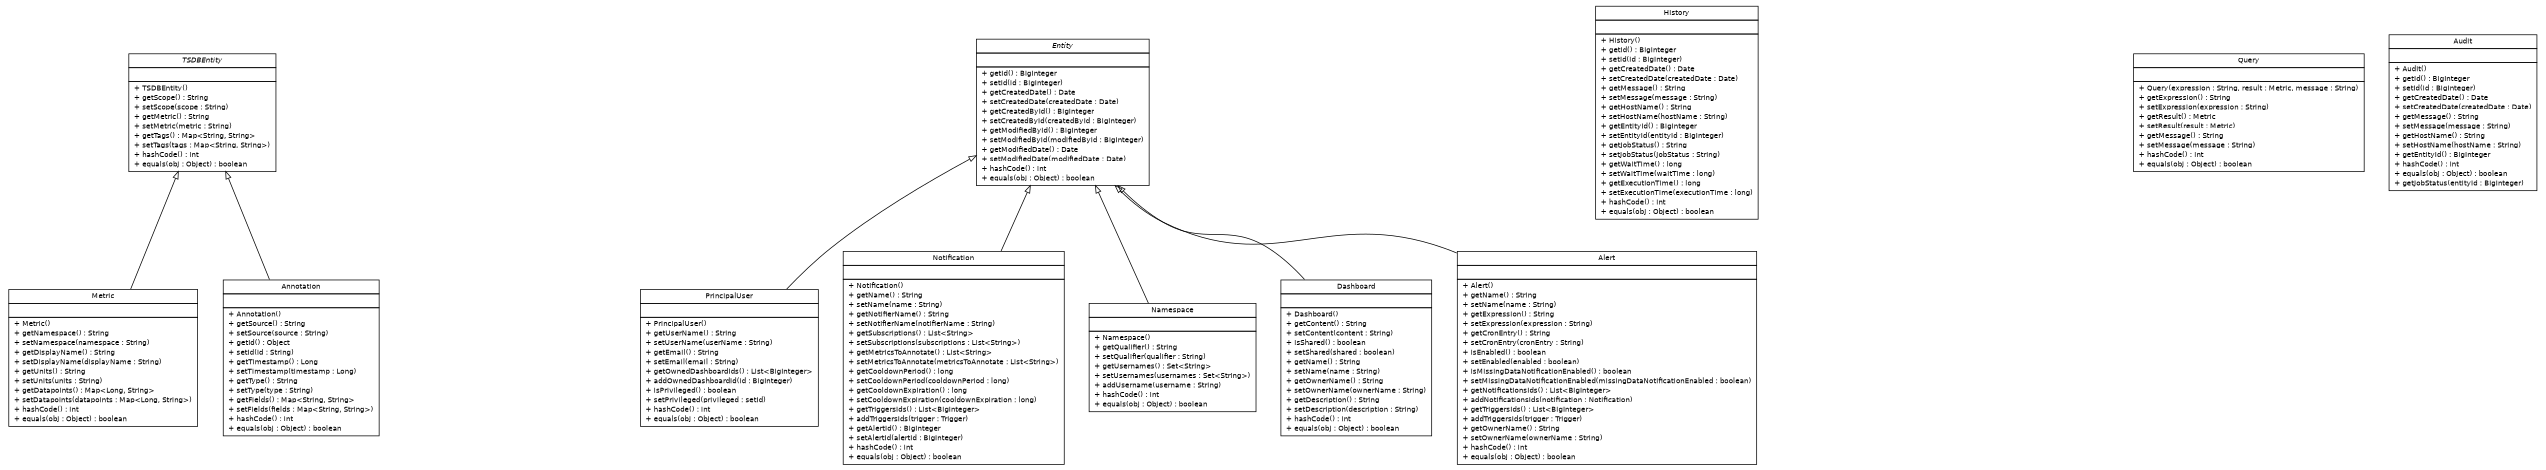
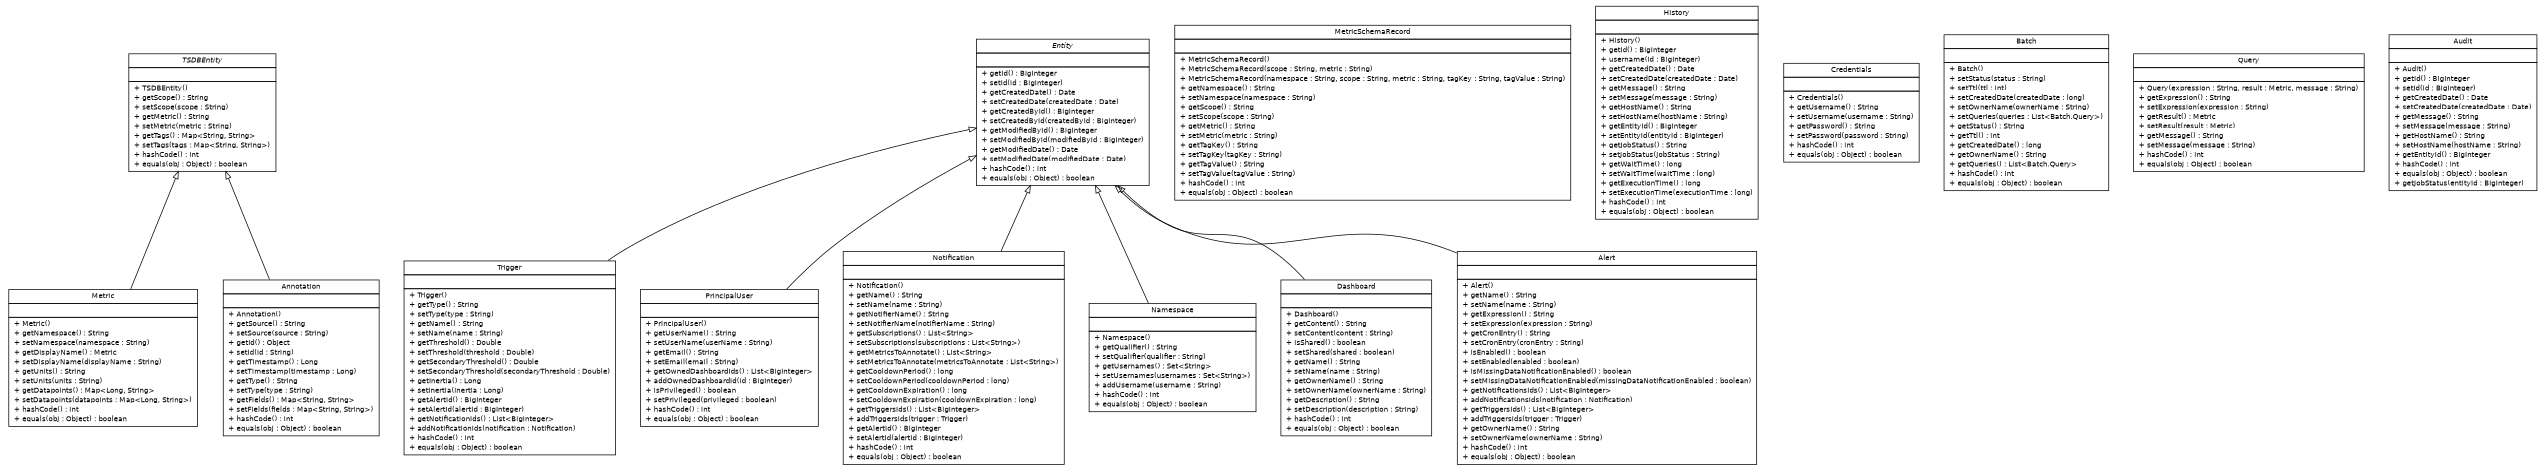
node "History": text "+ setId(id : BigInteger)" -> "+ username(id : BigInteger)"
node "MetricSchemaRecord": added
node "Credentials": added
node "Batch": added
node "Metric": text "+ getDisplayName() : String" -> "+ getDisplayName() : Metric"
node "Trigger": added
node "PrincipalUser": text "+ setPrivileged(privileged : setId)" -> "+ setPrivileged(privileged : boolean)"
